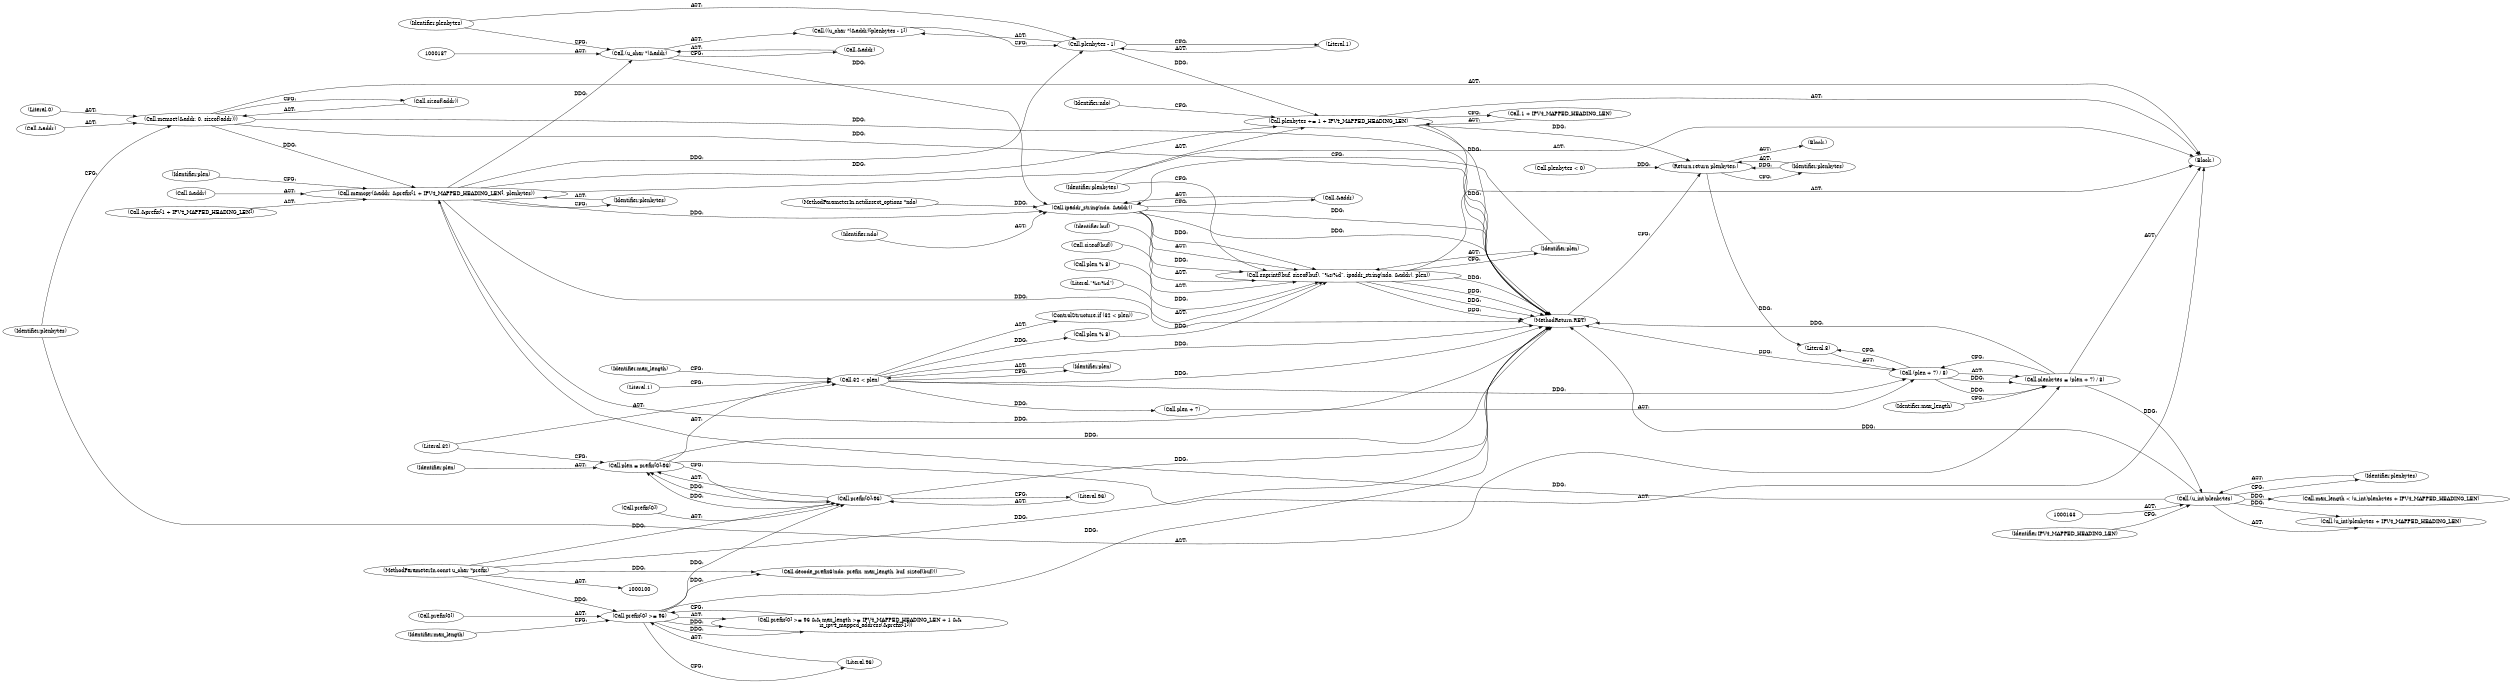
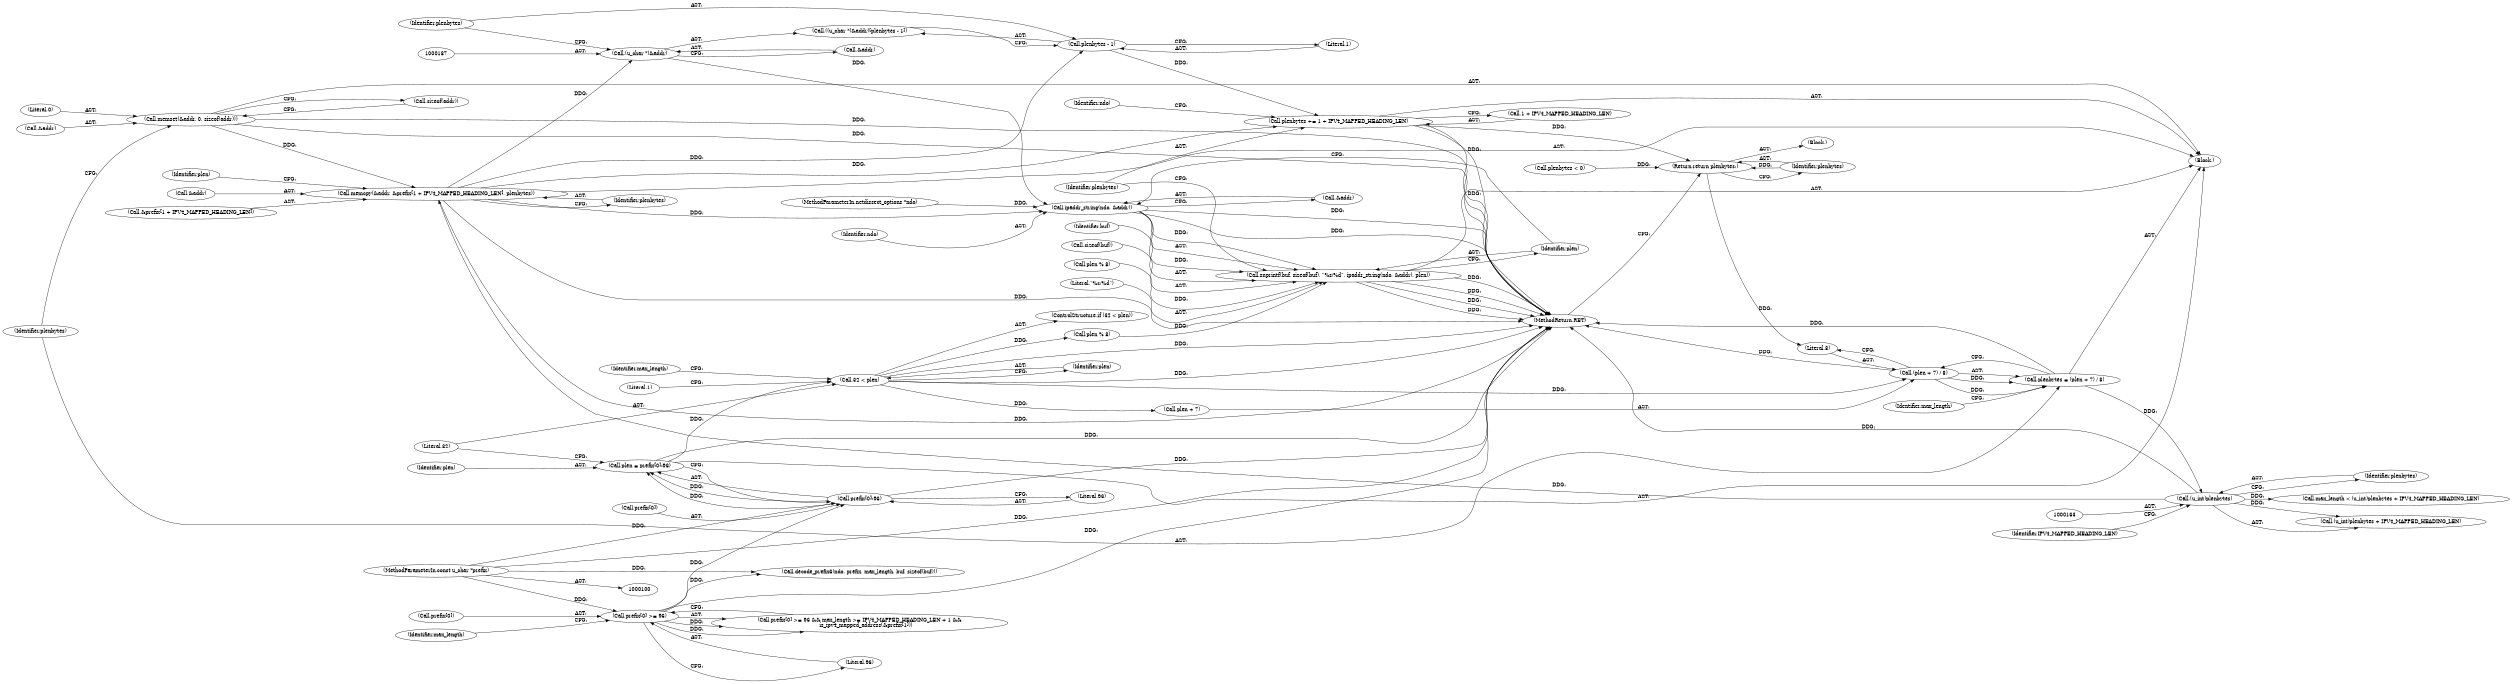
edge "(Call,sizeof(addr))" -> "(Call,memset(&addr, 0, sizeof(addr)))": label "AST: " -> "CFG: "
edge "(Call,plen = prefix[0]-96)" -> "(Call,32 < plen)": label "AST: " -> "DDG: "
